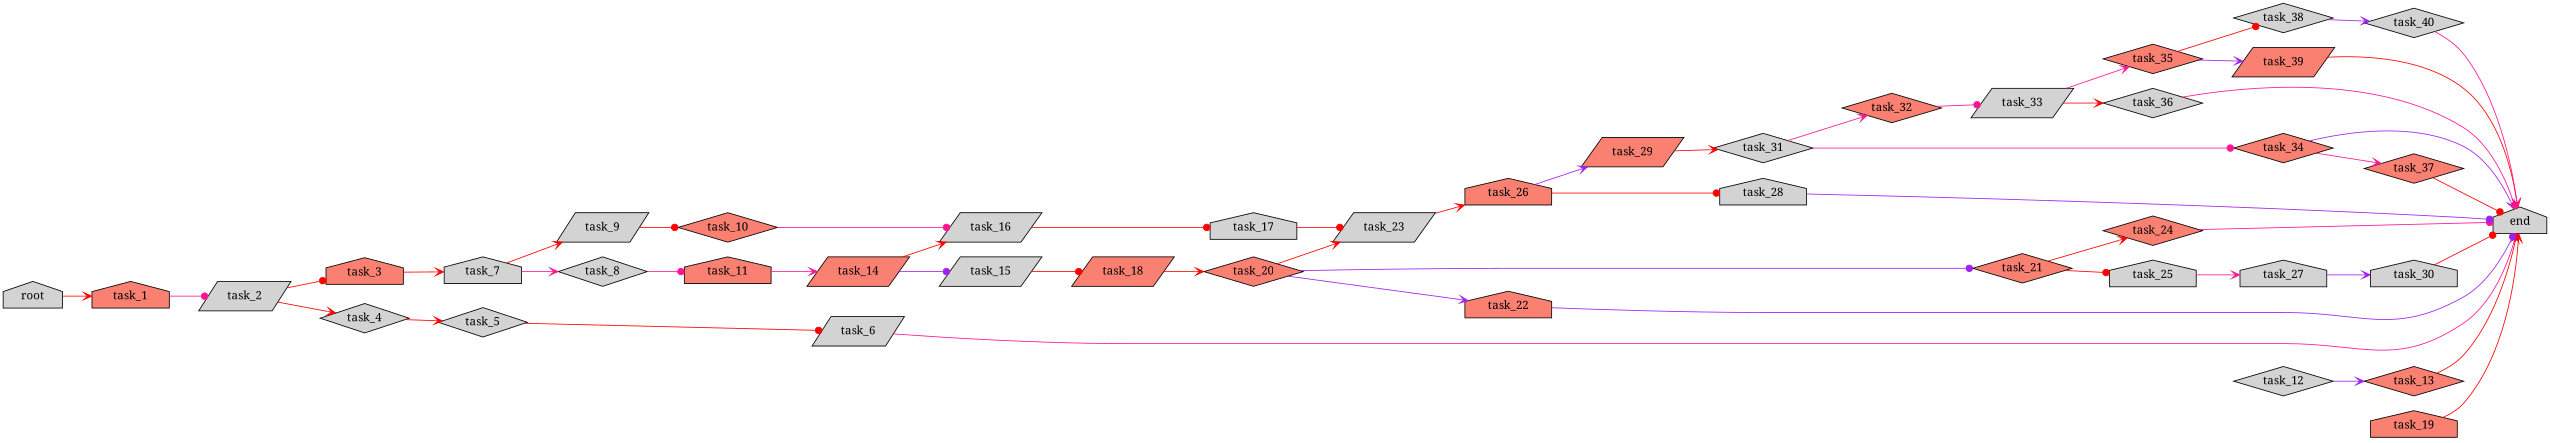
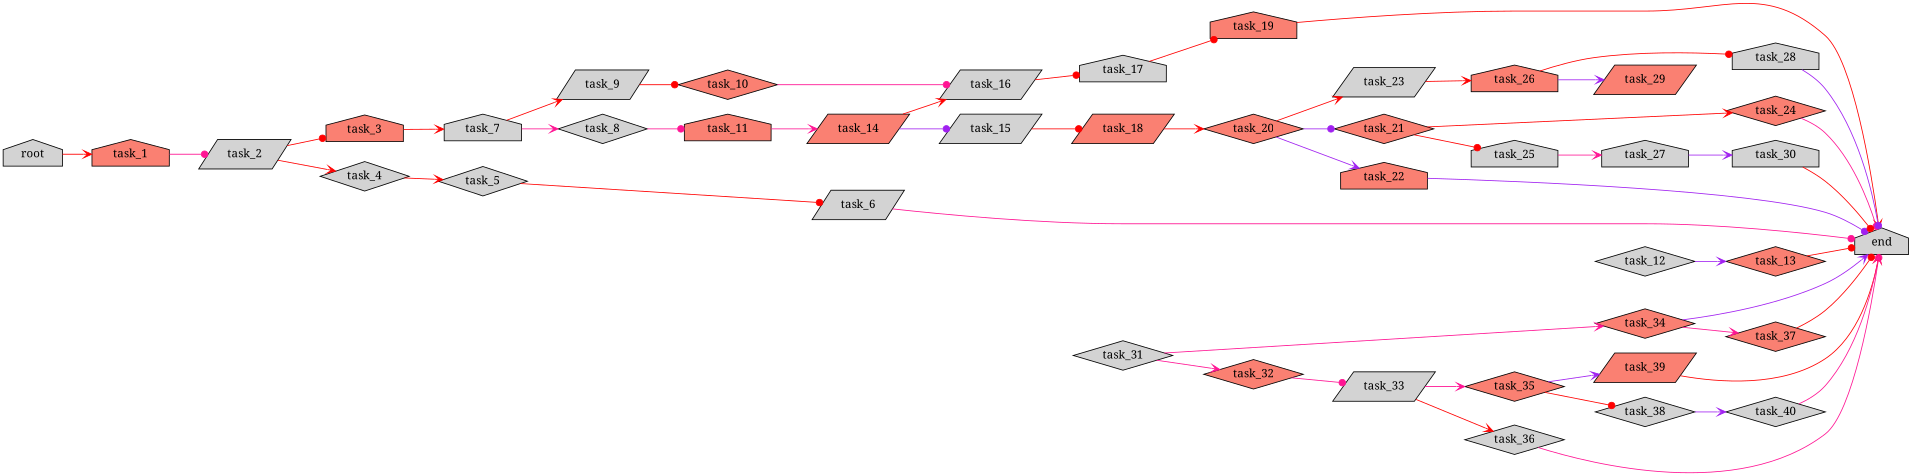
edge "task_31" -> "task_34": arrowhead dot -> vee
edge "task_29" -> "task_31": removed
edge "task_17" -> "task_23": now "task_17" -> "task_19"
edge "task_13" -> "end": arrowhead vee -> dot
